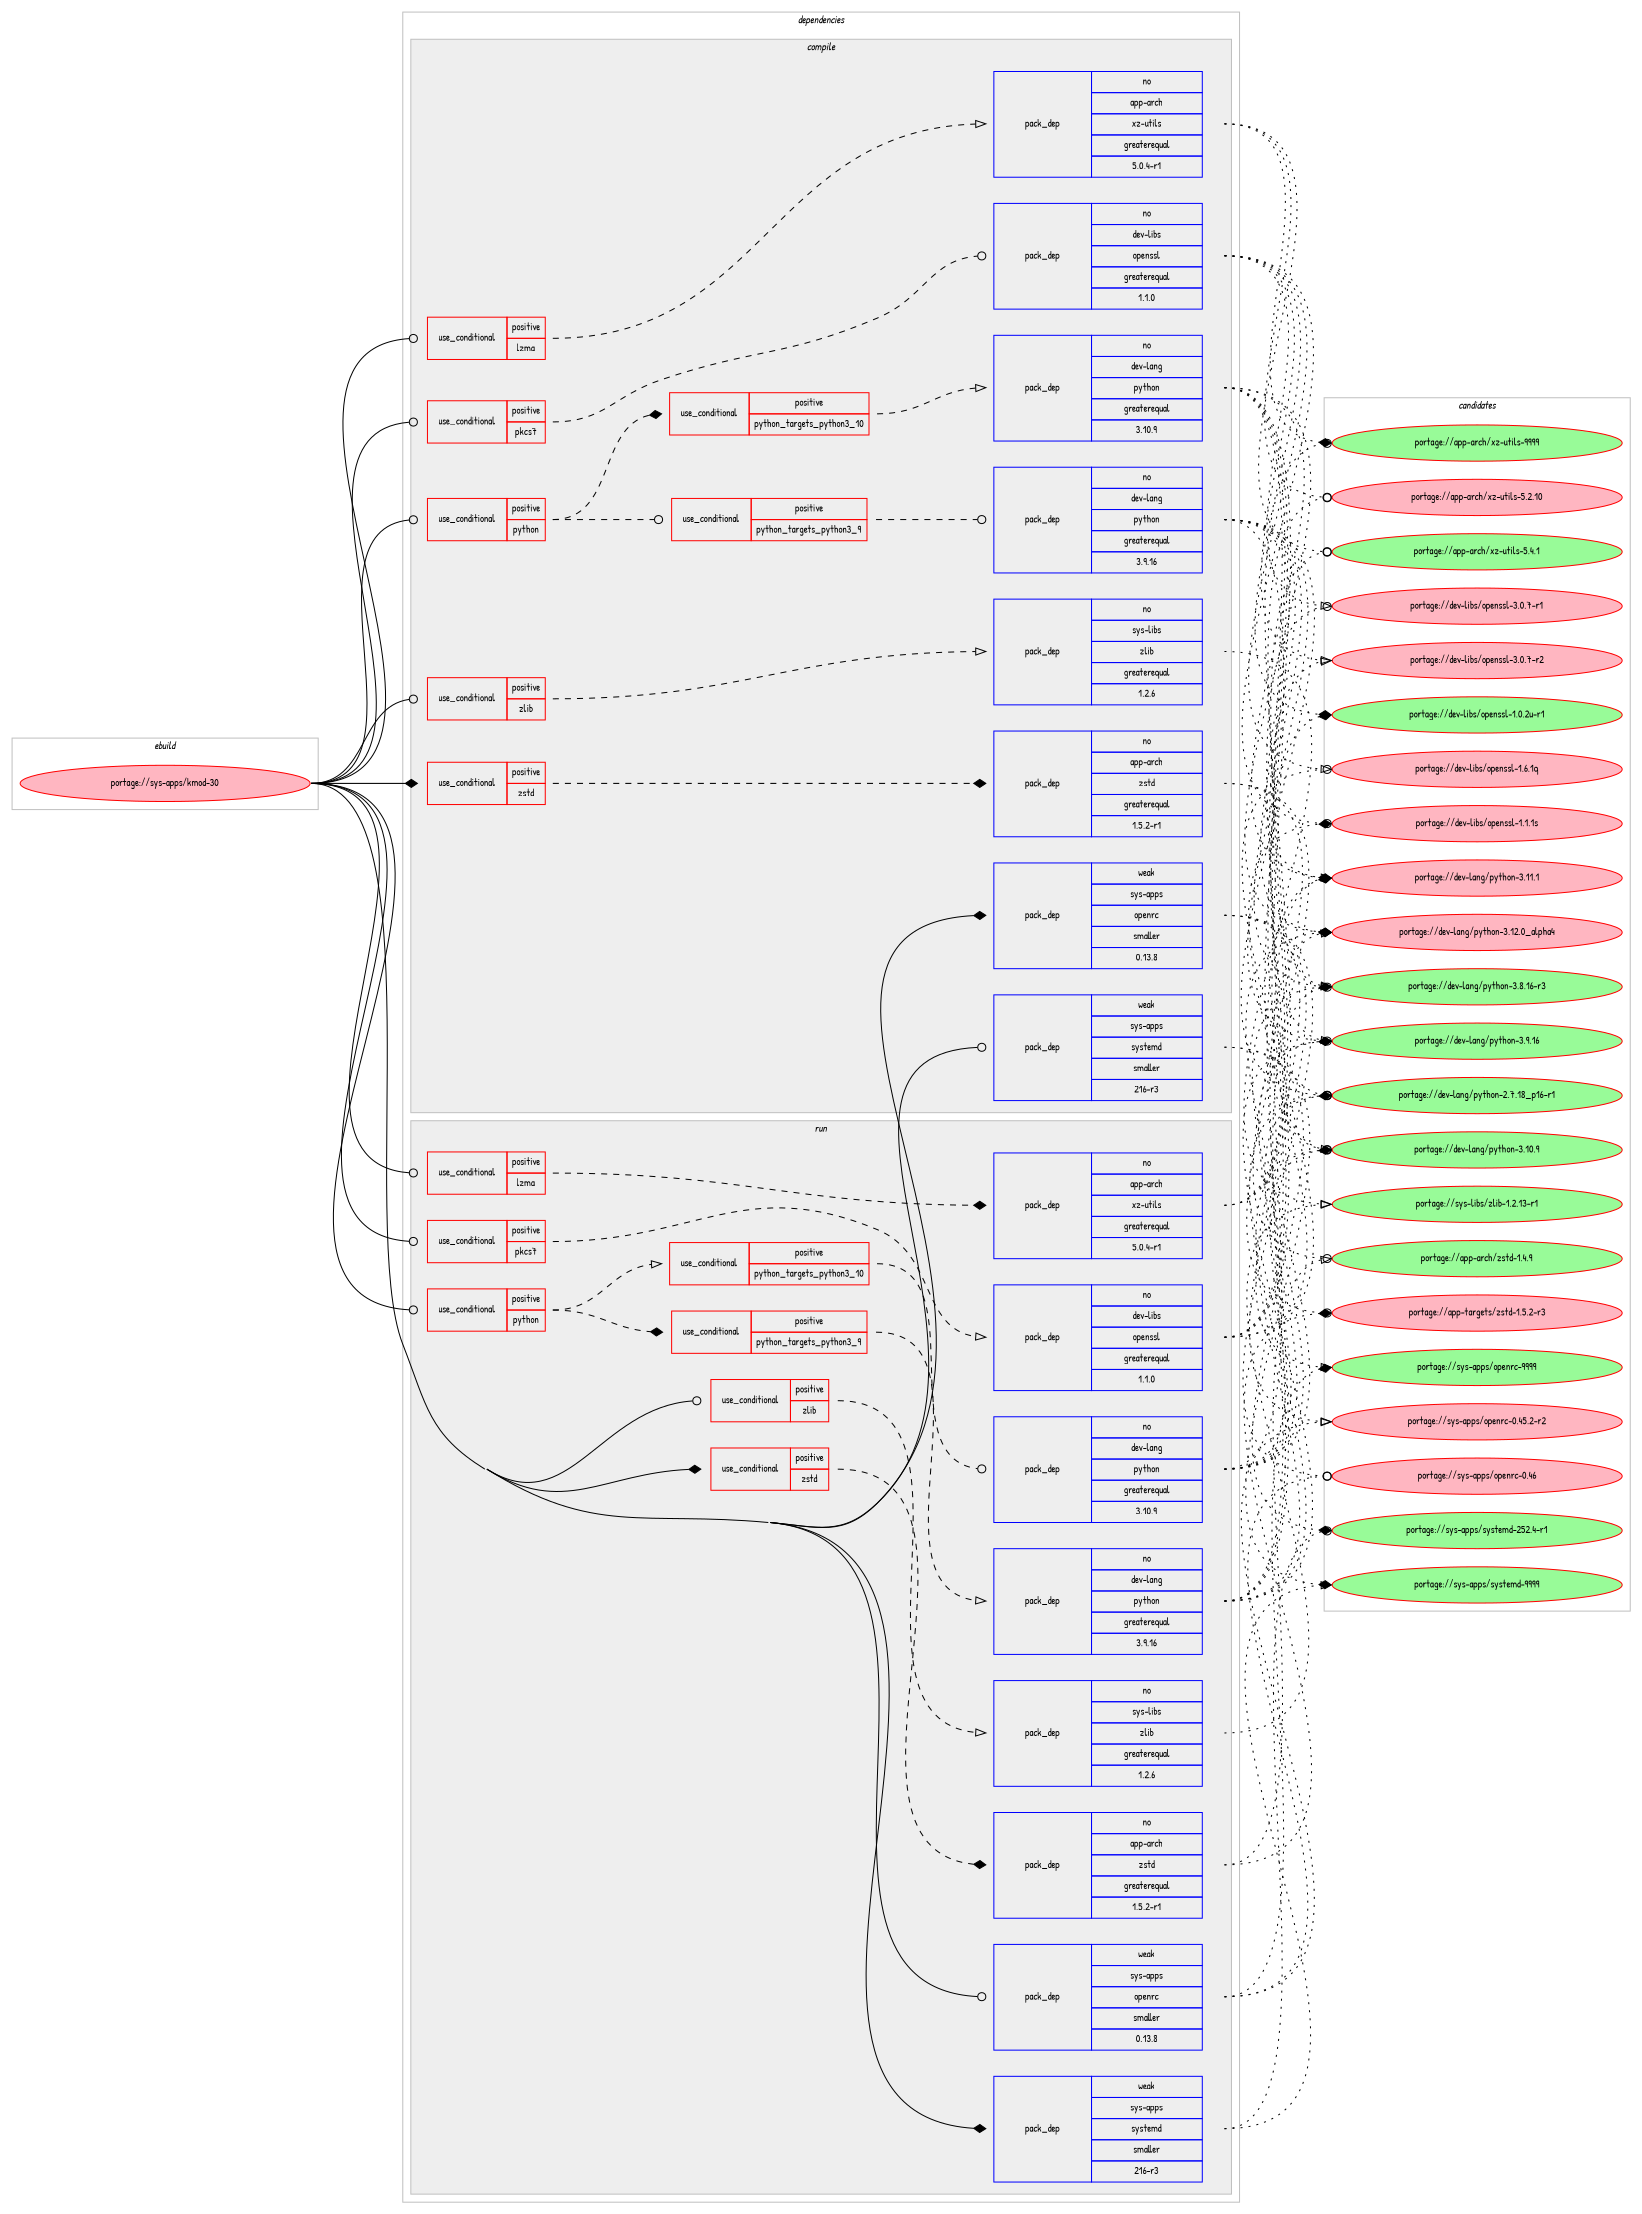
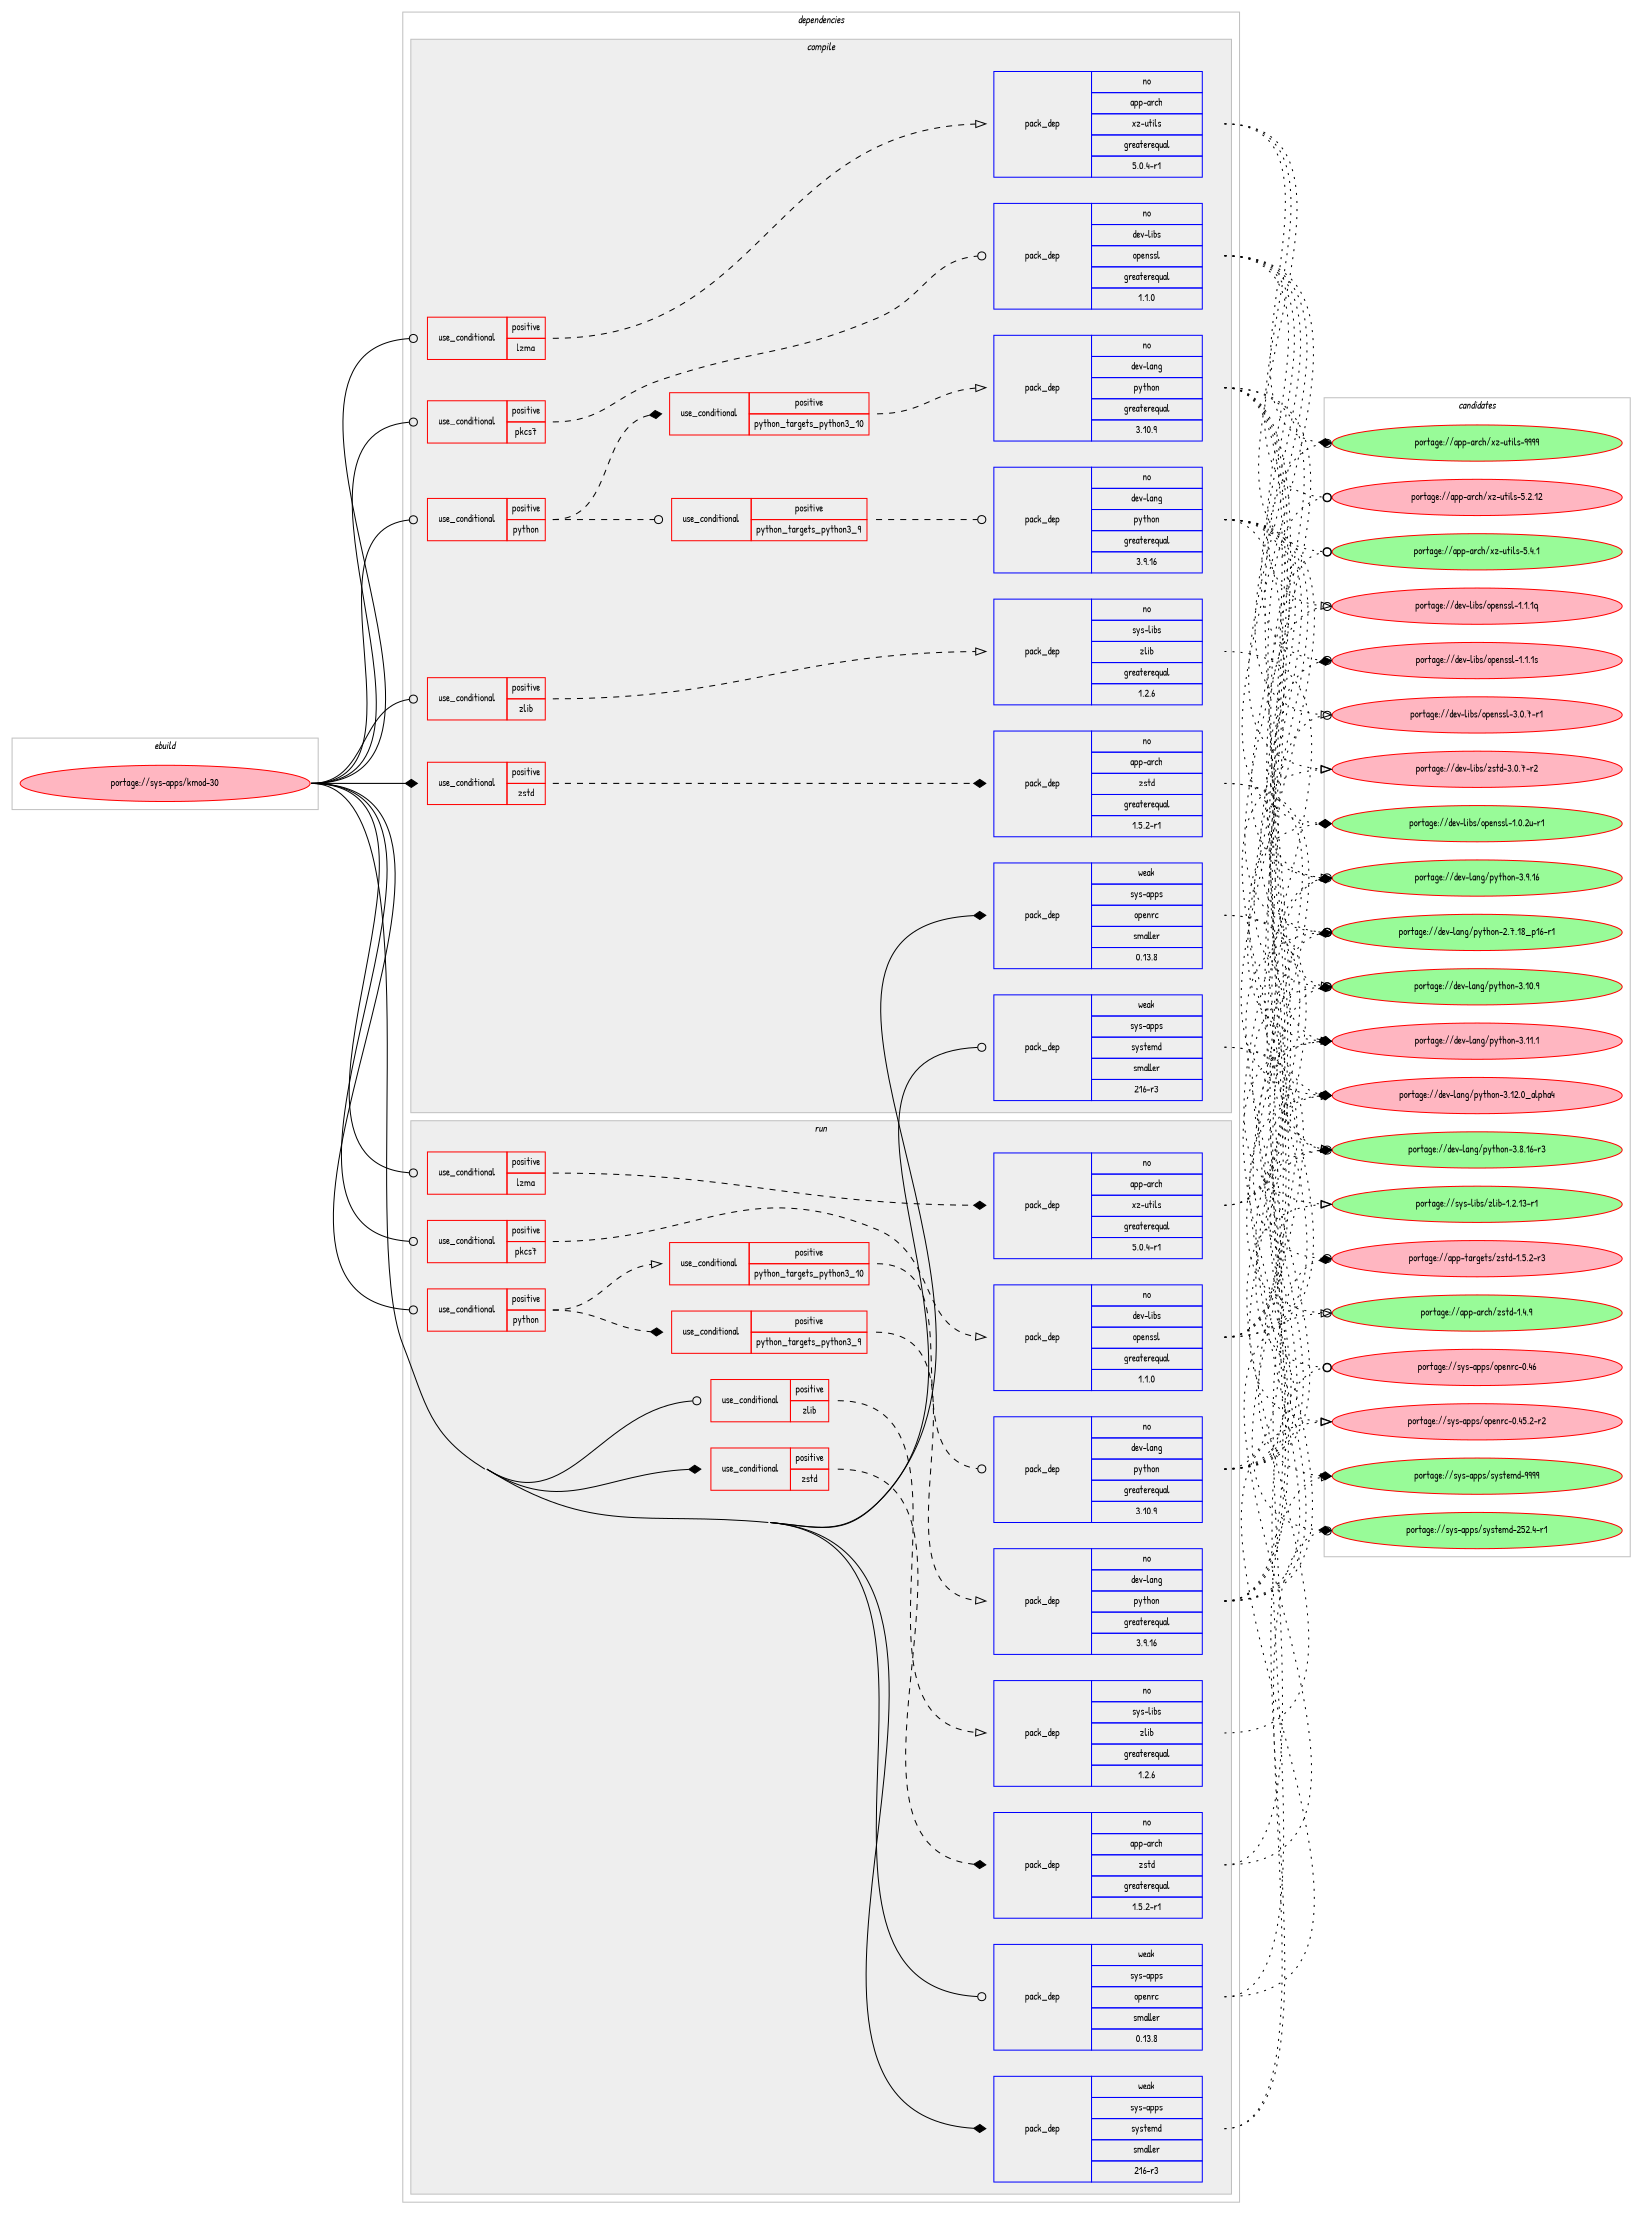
node "portage://app-arch/xz-utils-5.2.10": label "portage://app-arch/xz-utils-5.2.10" -> "portage://app-arch/xz-utils-5.2.12"
node "portage://dev-libs/openssl-3.0.7-r2": label "portage://dev-libs/openssl-3.0.7-r2" -> "portage://dev-libs/zstd-3.0.7-r2"
node "portage://dev-libs/openssl-1.6.1q": label "portage://dev-libs/openssl-1.6.1q" -> "portage://dev-libs/openssl-1.1.1q"
node "portage://sys-apps/openrc-9999": removed
